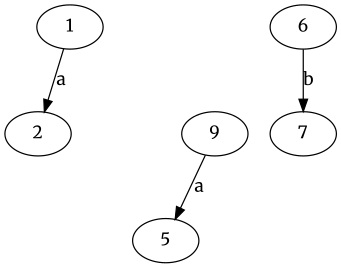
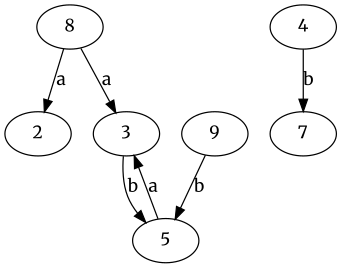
node "1": label "1" -> "8"
node "6": label "6" -> "4"
node "3": added
edge "9" -> "5": label "a" -> "b"
